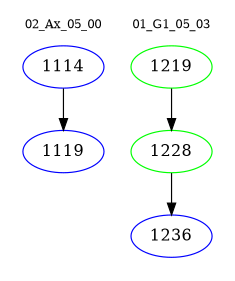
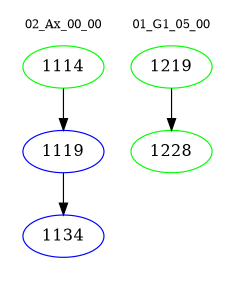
cluster "02_Ax_05_00": label "02_Ax_05_00" -> "02_Ax_00_00"
cluster "01_G1_05_03": label "01_G1_05_03" -> "01_G1_05_00"
node "1114": color blue -> green
node "1134": added
node "1236": removed
